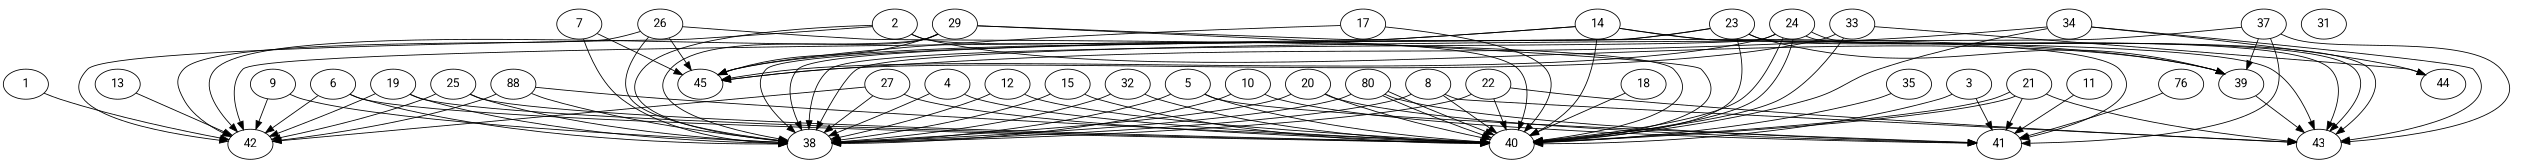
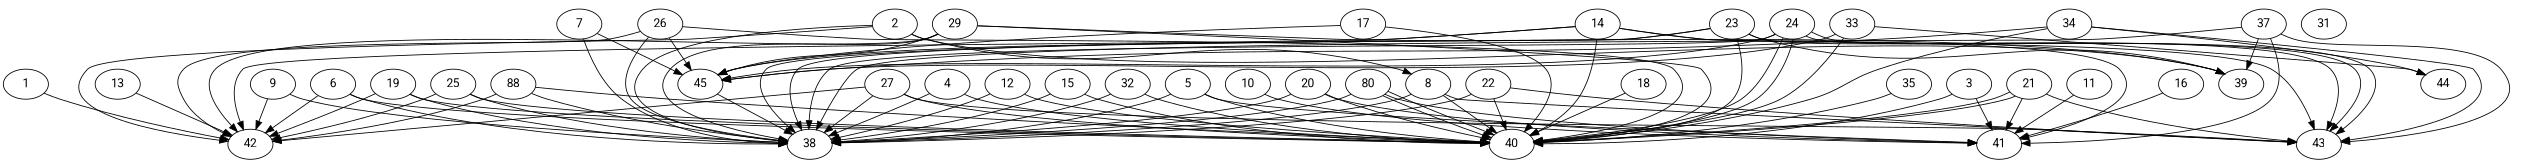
edge "2" -> "40": now "2" -> "8"
node "76": label "76" -> "16"
edge "39" -> "43": now "27" -> "43"
edge "10" -> "38": now "45" -> "38"
